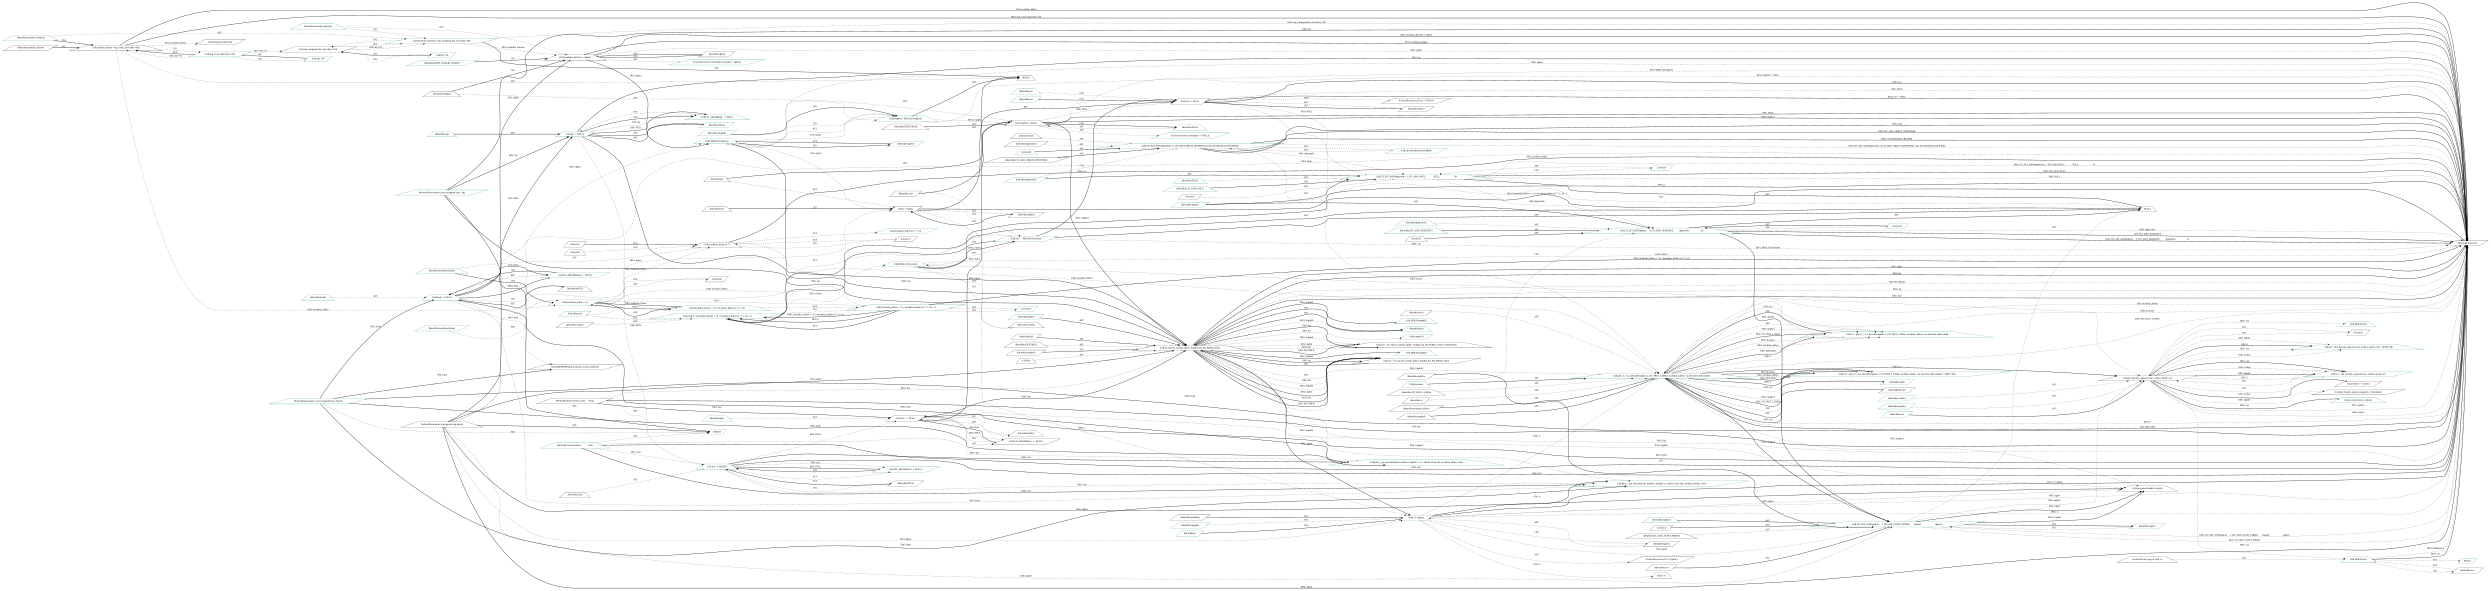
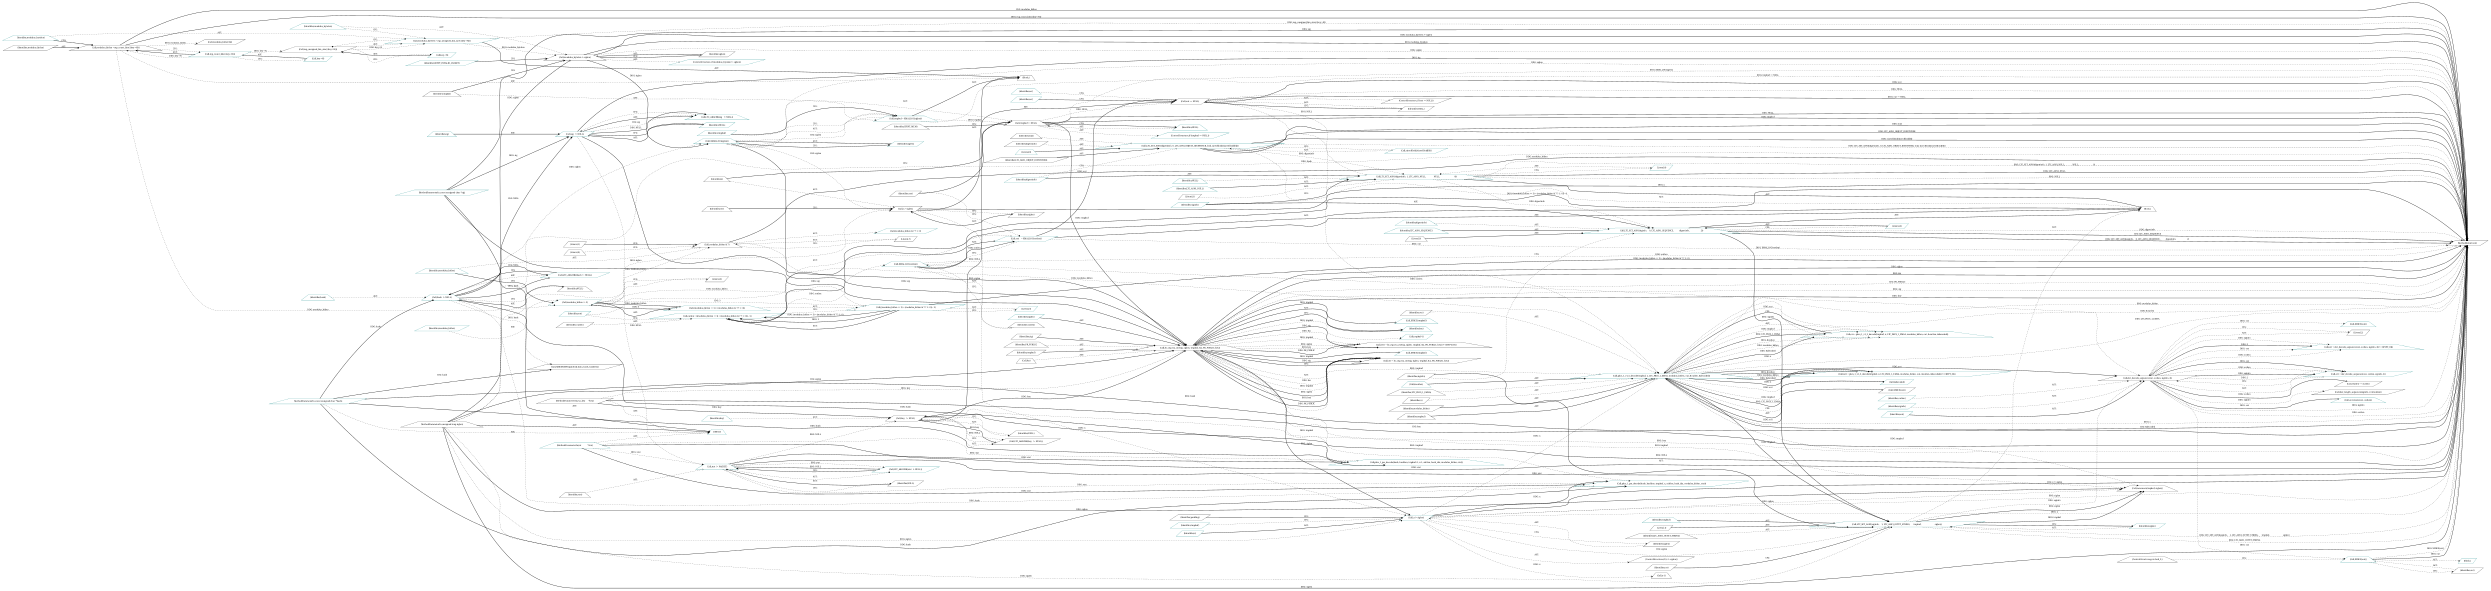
node "1000115": shape parallelogram -> trapezium
